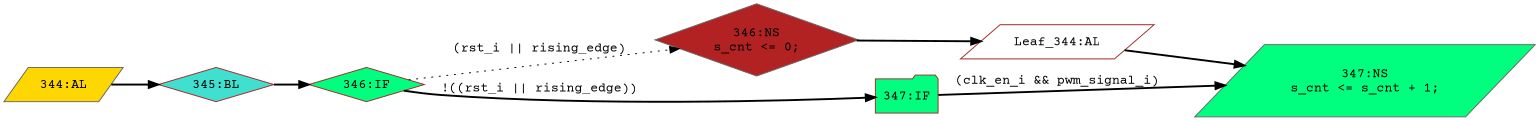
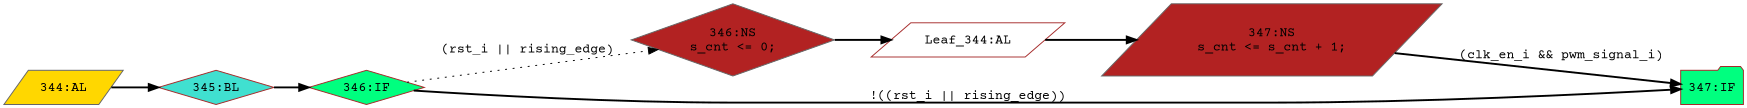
node "347:NS s_cnt <= s_cnt + 1;": fillcolor springgreen -> firebrick
edge "347:IF" -> "347:NS s_cnt <= s_cnt + 1;": reversed
